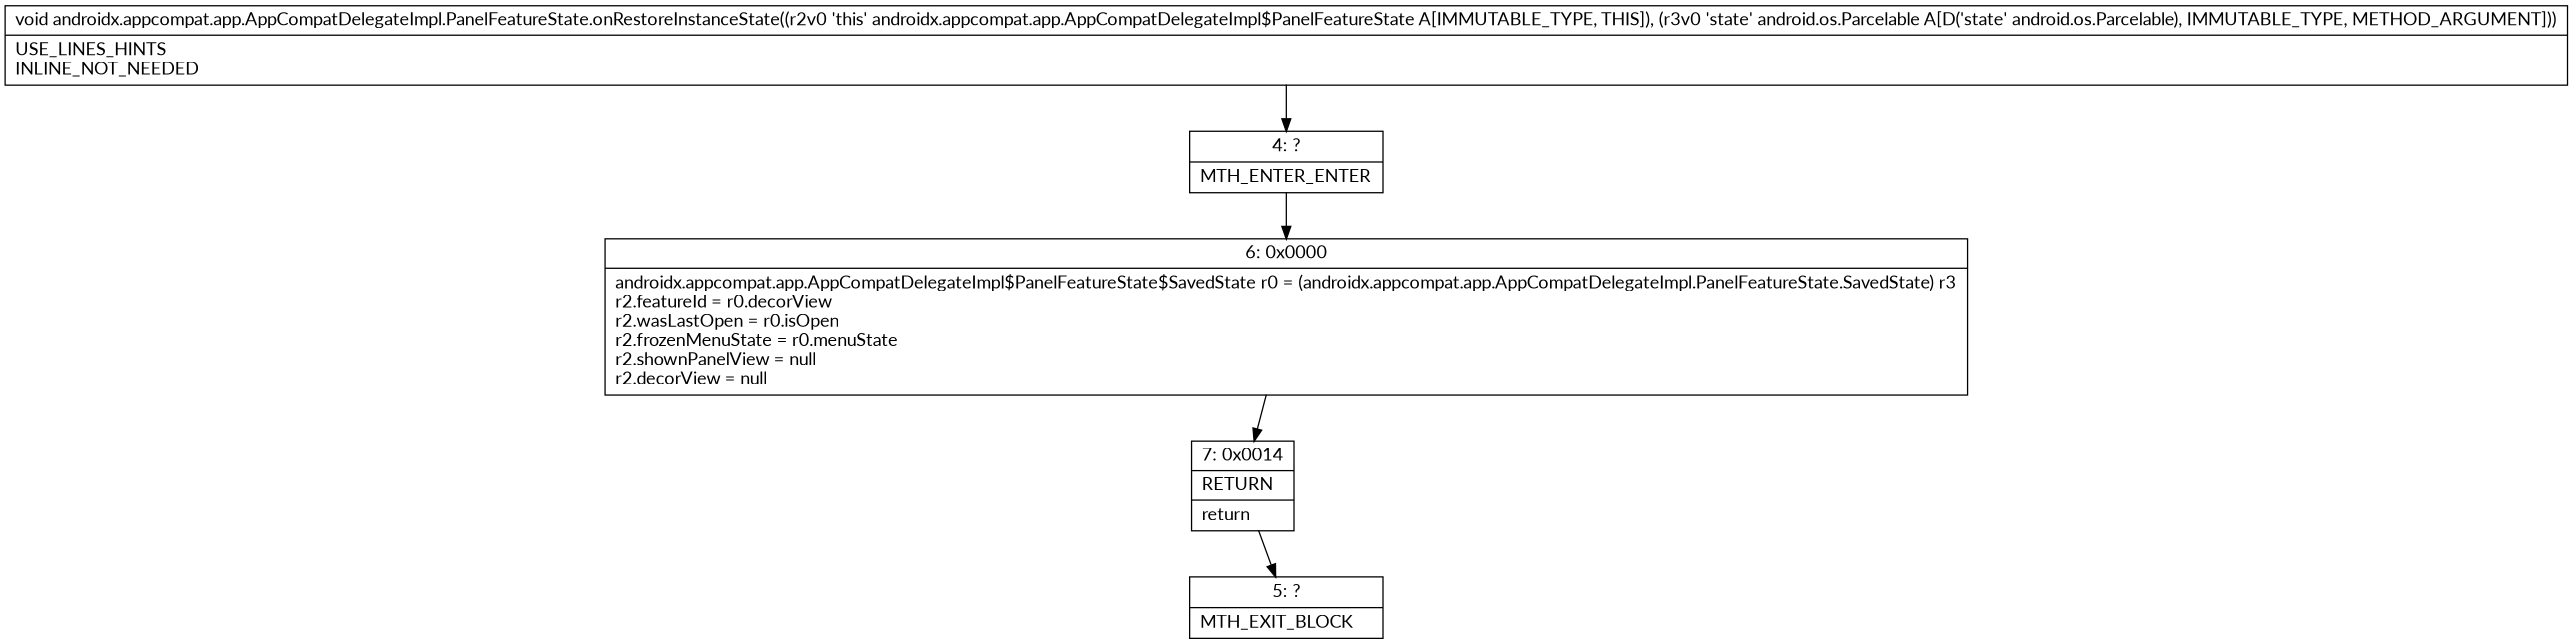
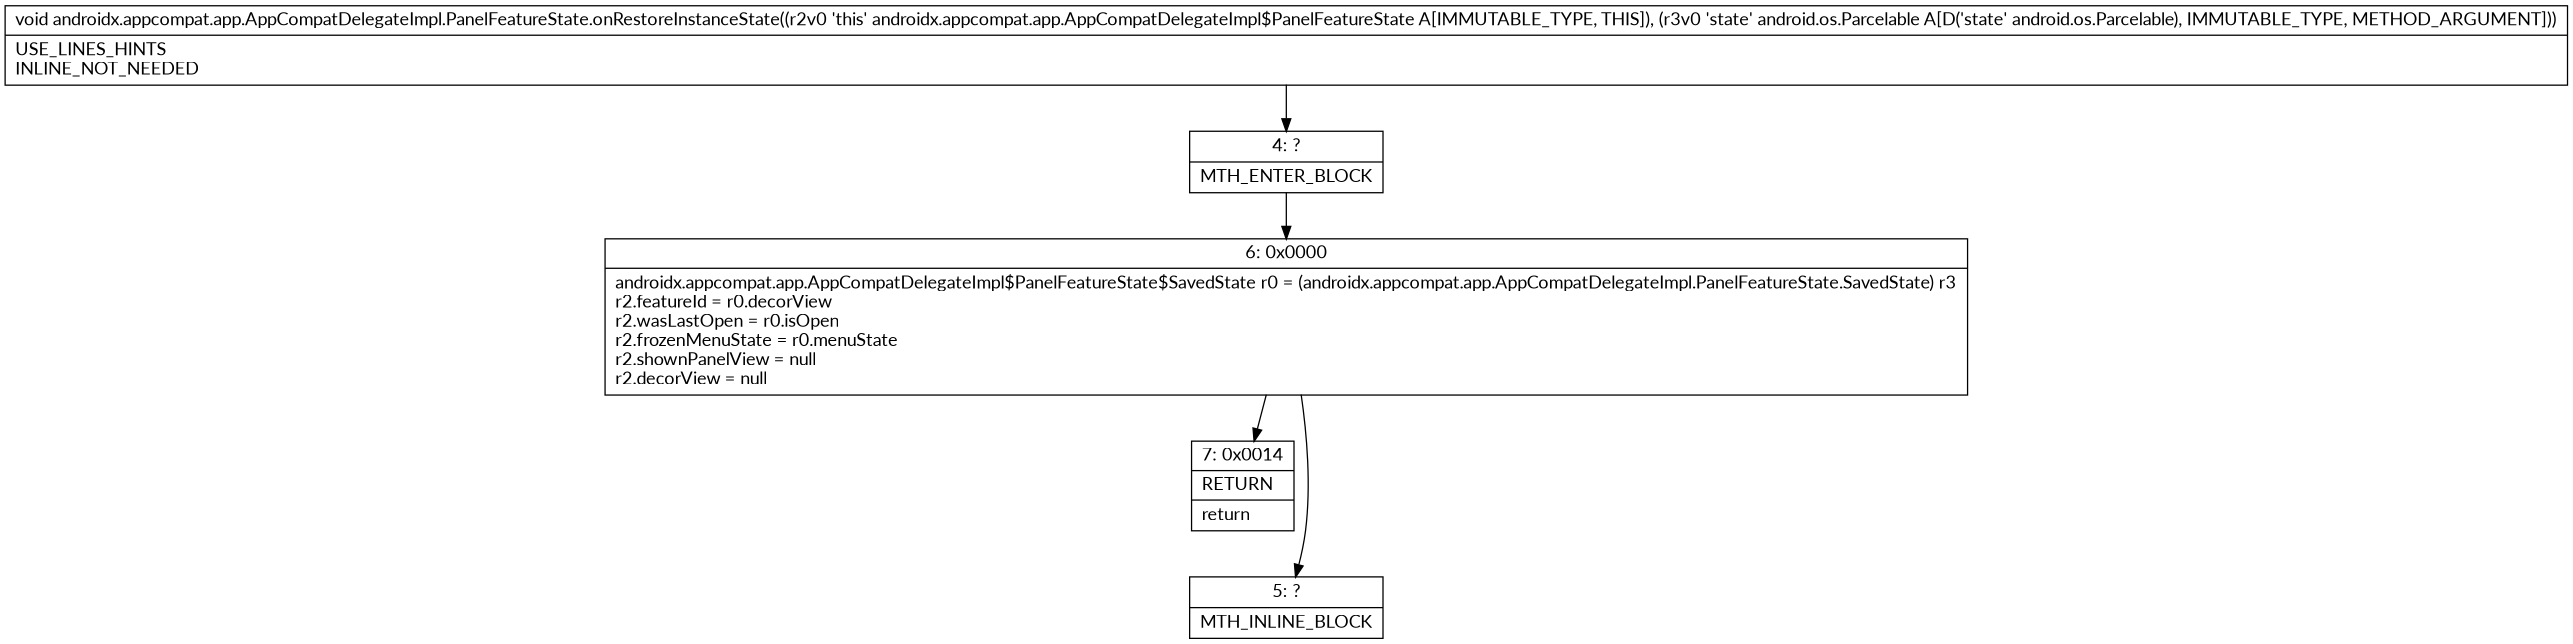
node "4: ?": text "MTH_ENTER_ENTER" -> "MTH_ENTER_BLOCK"
edge "7: 0x0014" -> "5: ?": now "6: 0x0000" -> "5: ?"
node "5: ?": text "MTH_EXIT_BLOCK" -> "MTH_INLINE_BLOCK"
